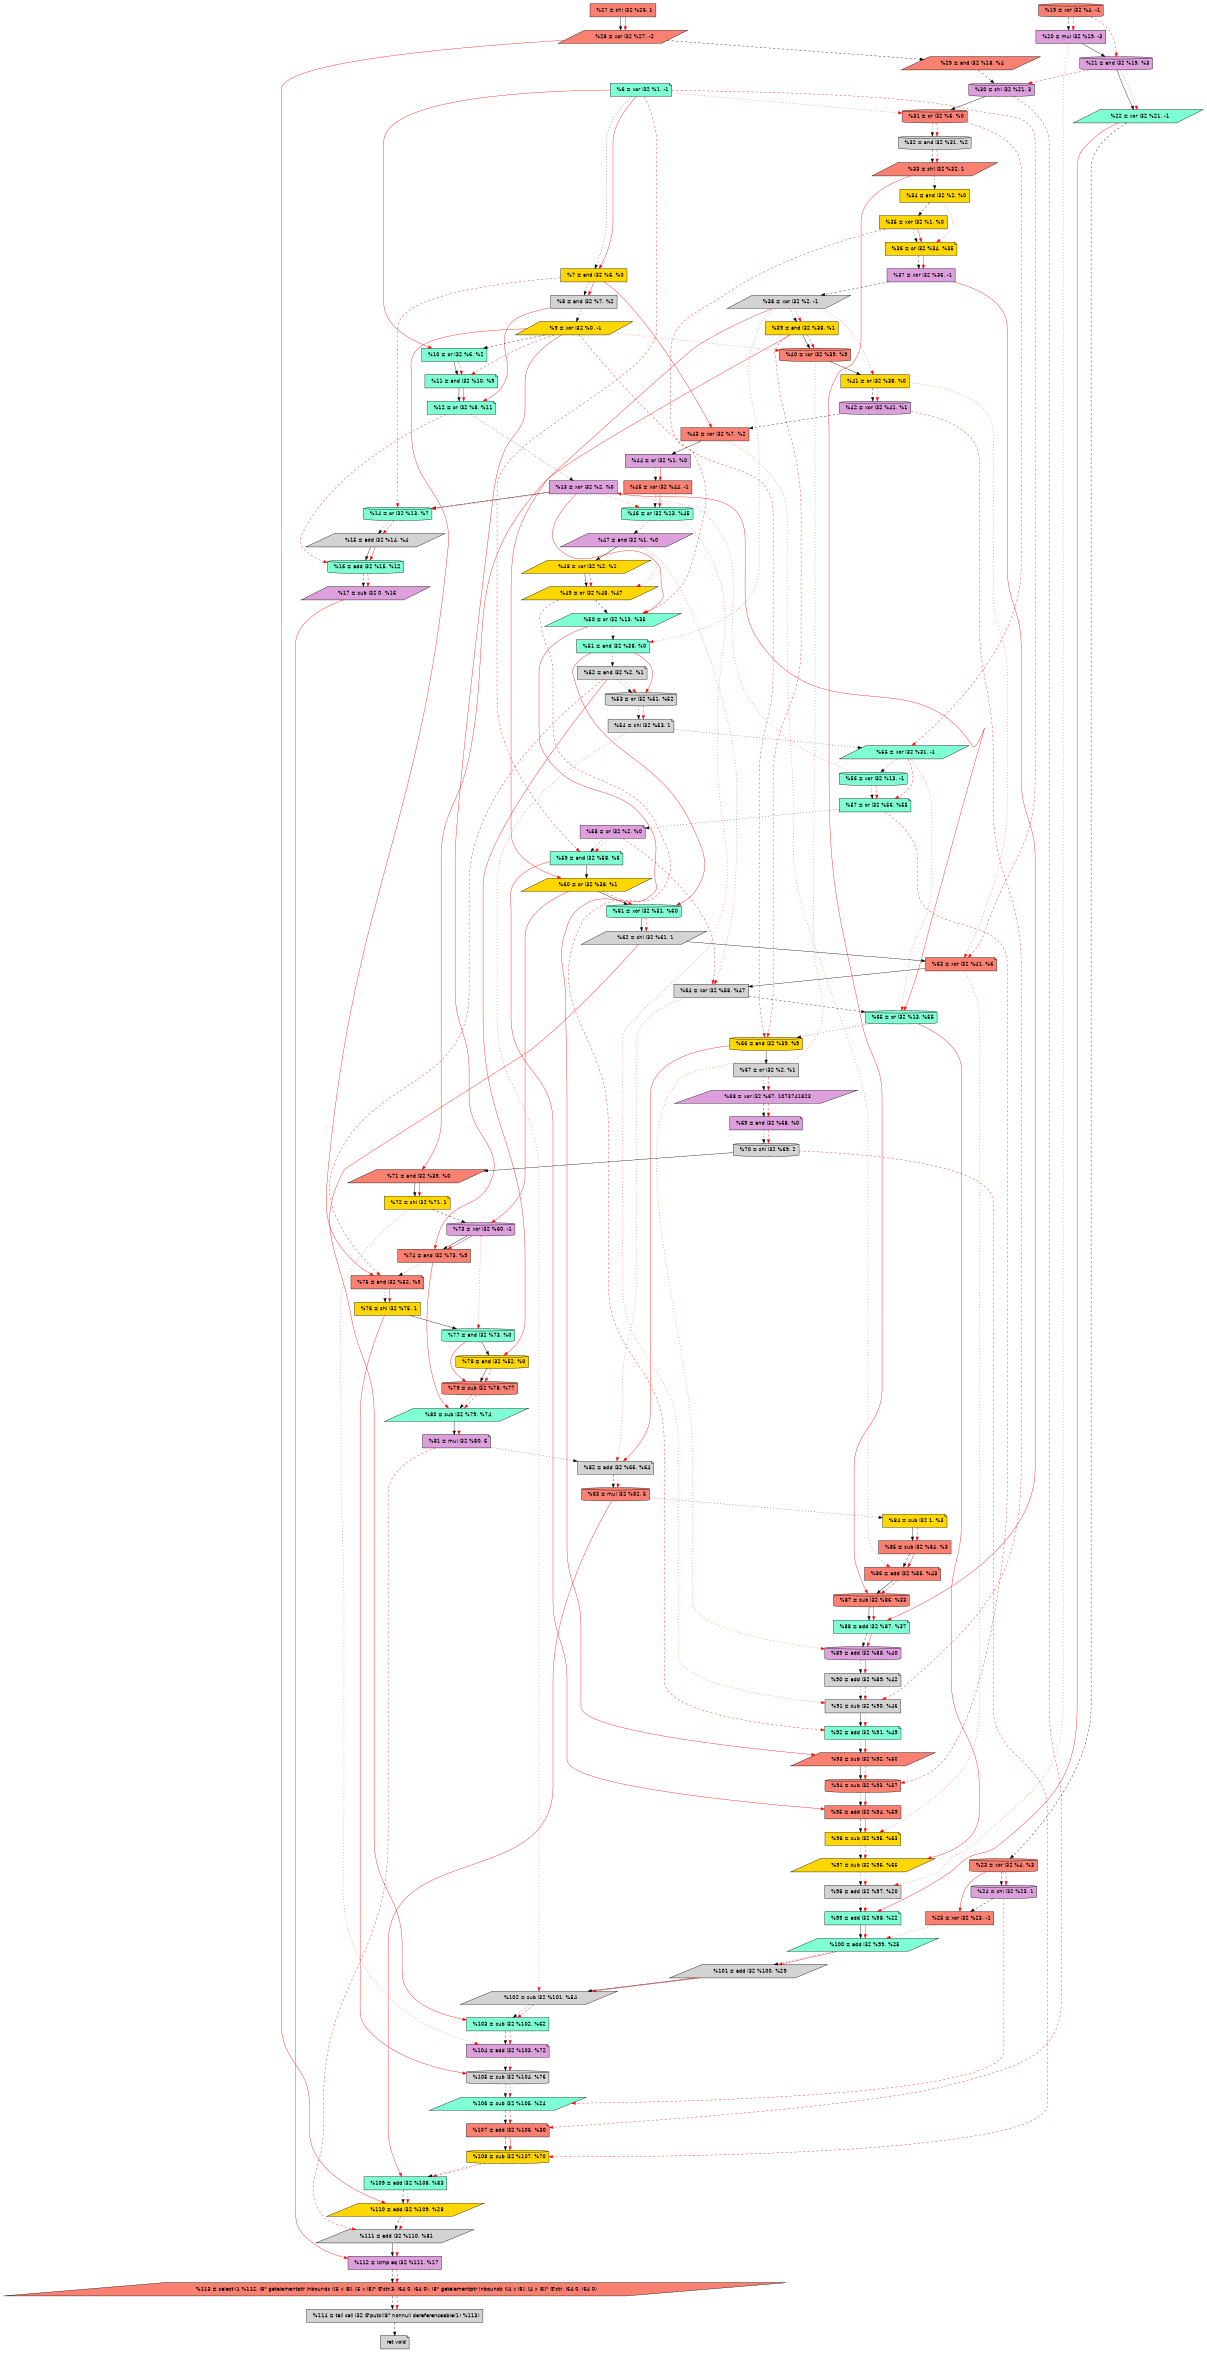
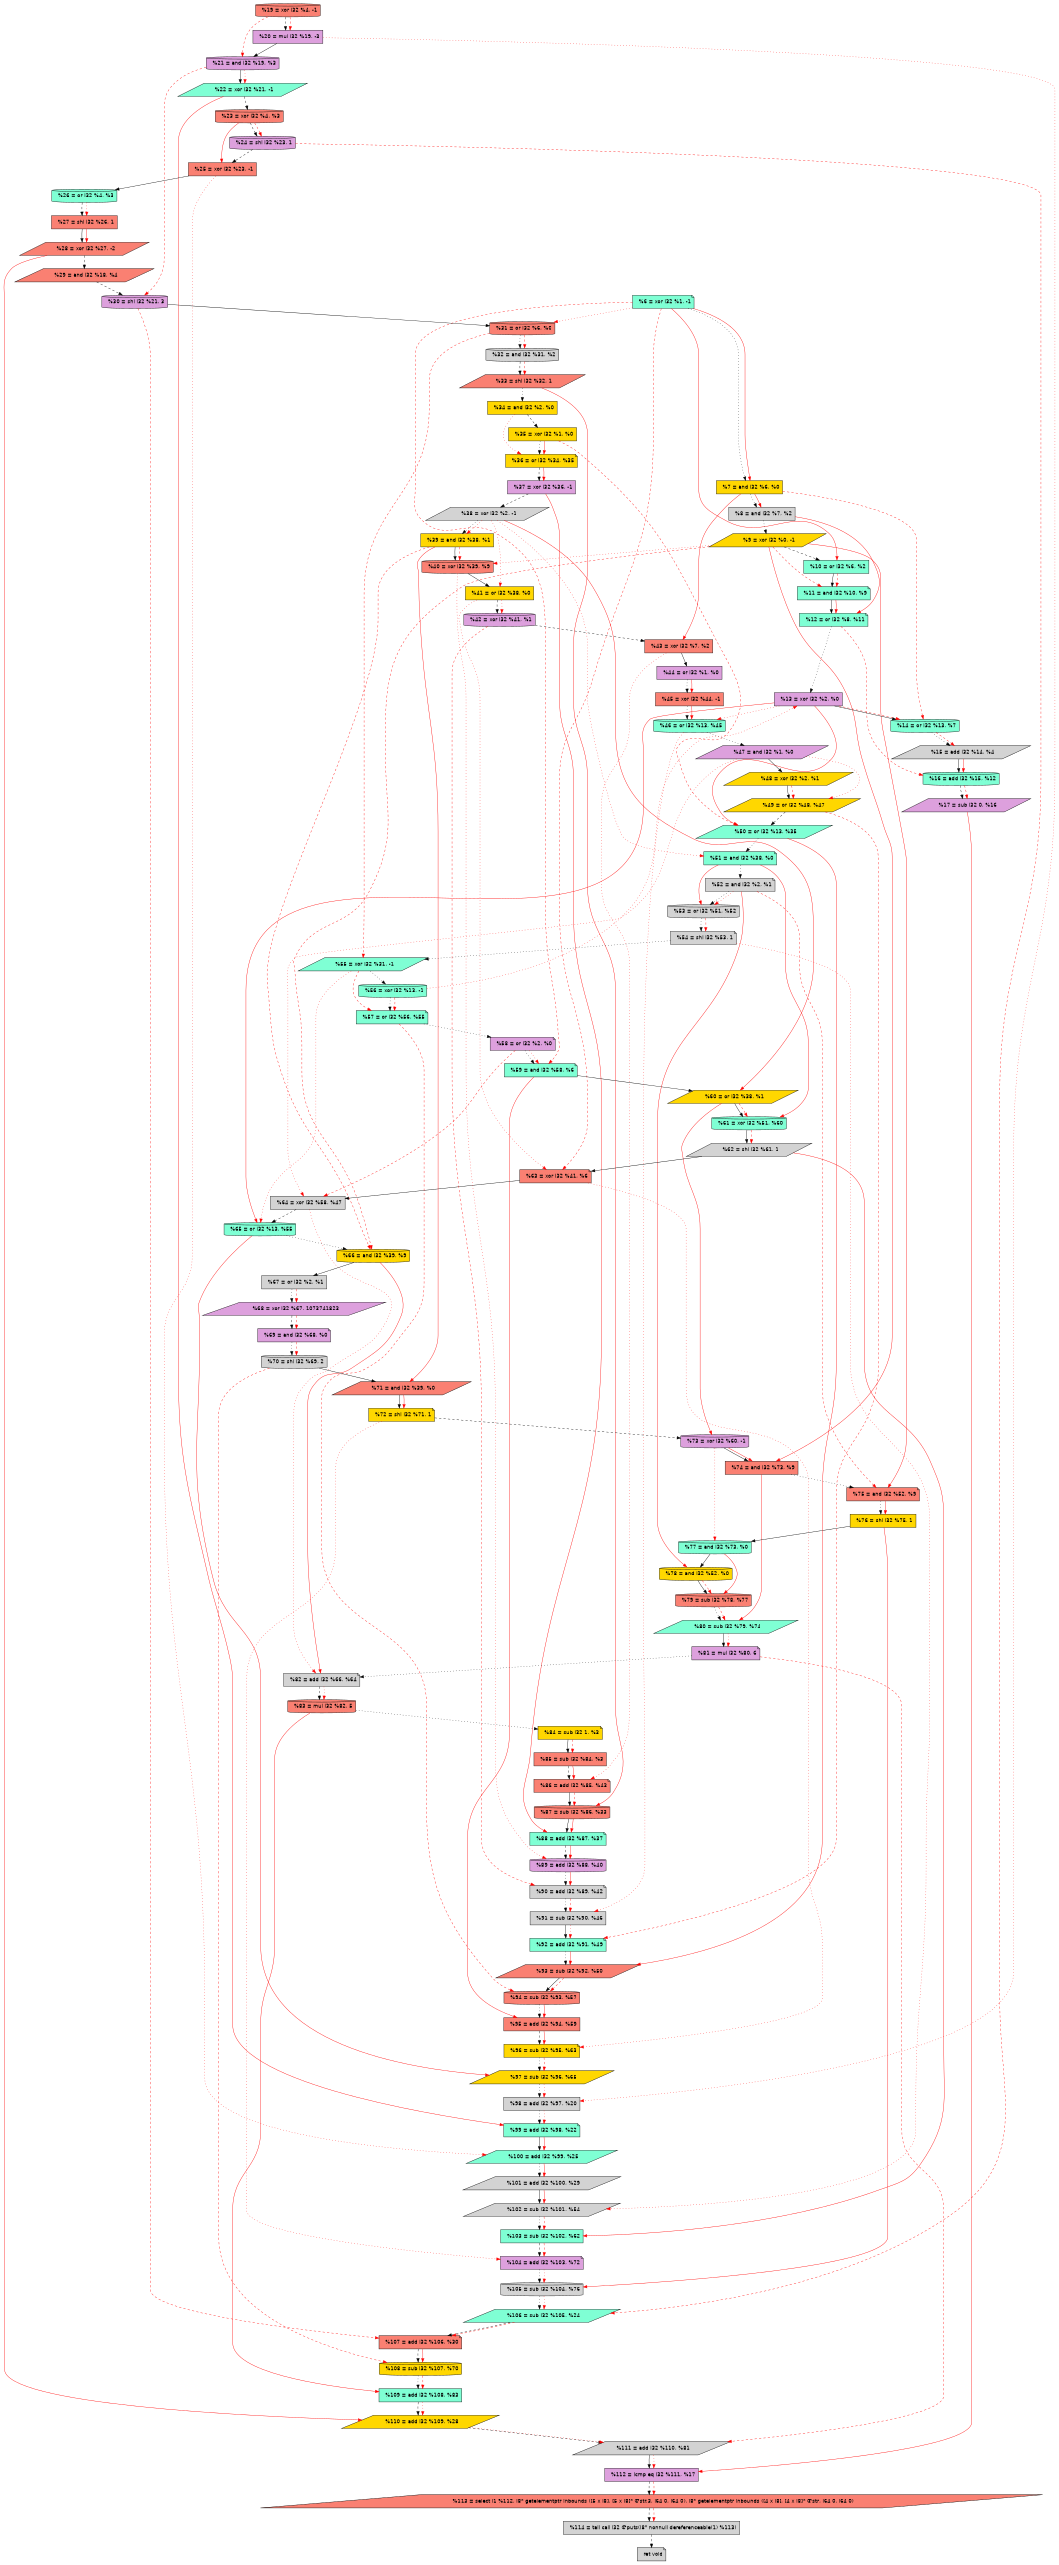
node "%26 = or i32 %4, %3": added
edge "%42 = xor i32 %41, %1" -> "%91 = sub i32 %90, %46": now "%42 = xor i32 %41, %1" -> "%90 = add i32 %89, %42"
